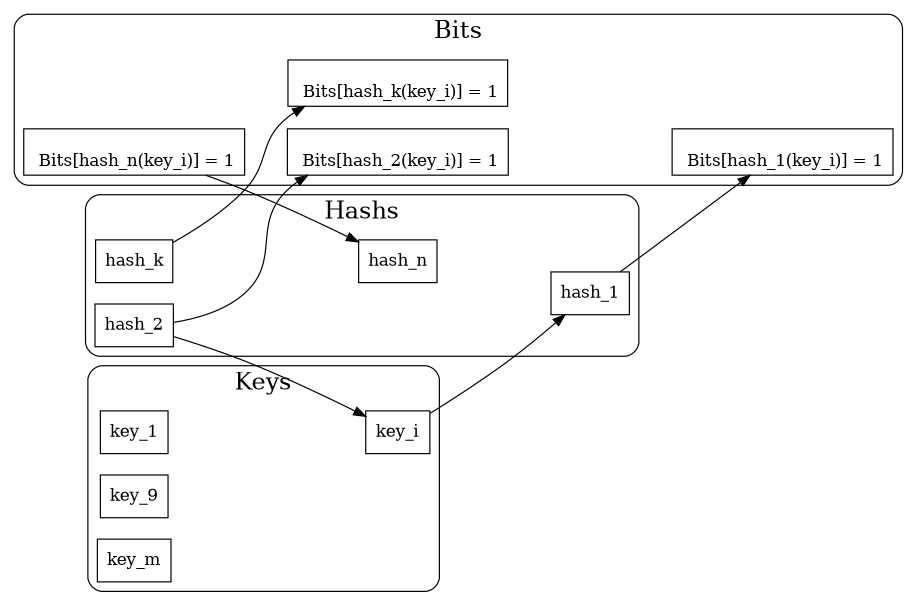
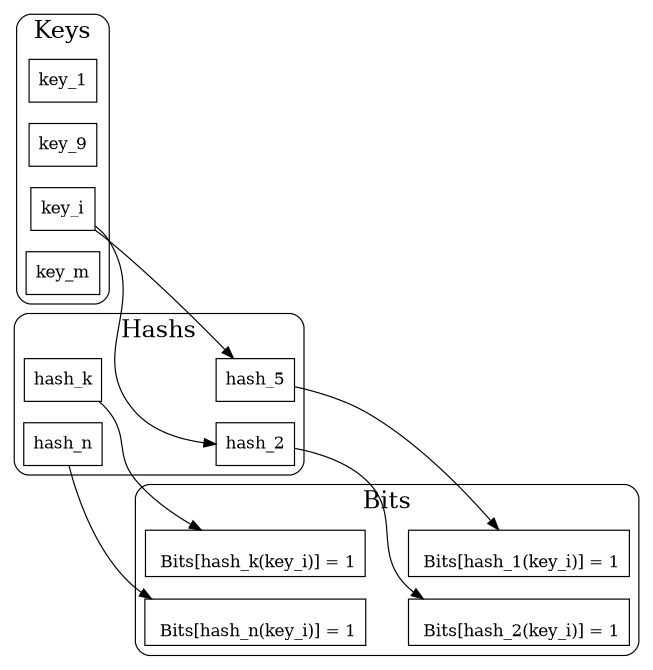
edge "Bits[hash_n(key_i)] = 1" -> "hash_n": reversed
node "hash_1": label "hash_1" -> "hash_5"
edge "hash_2" -> "key_i": reversed
